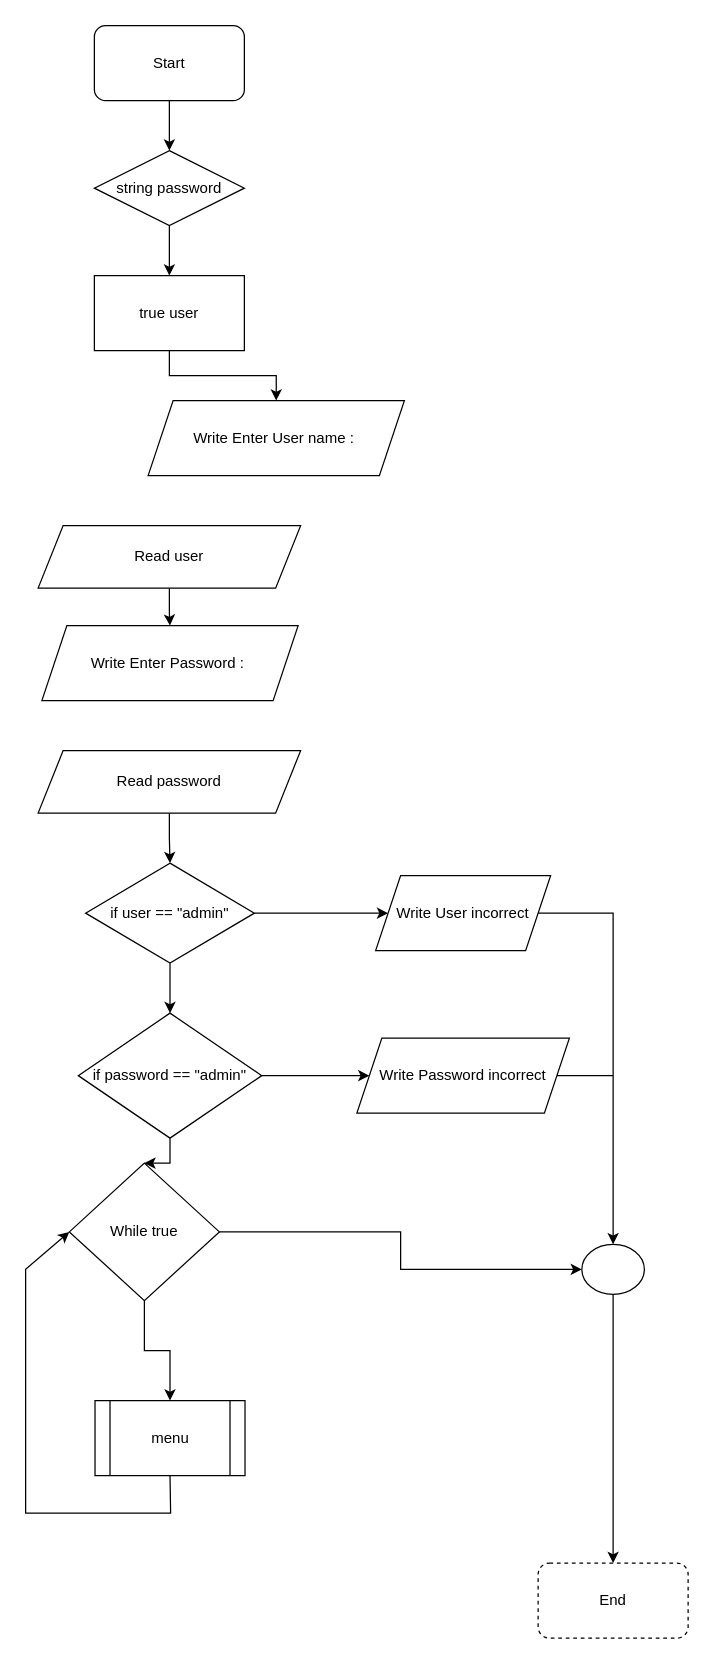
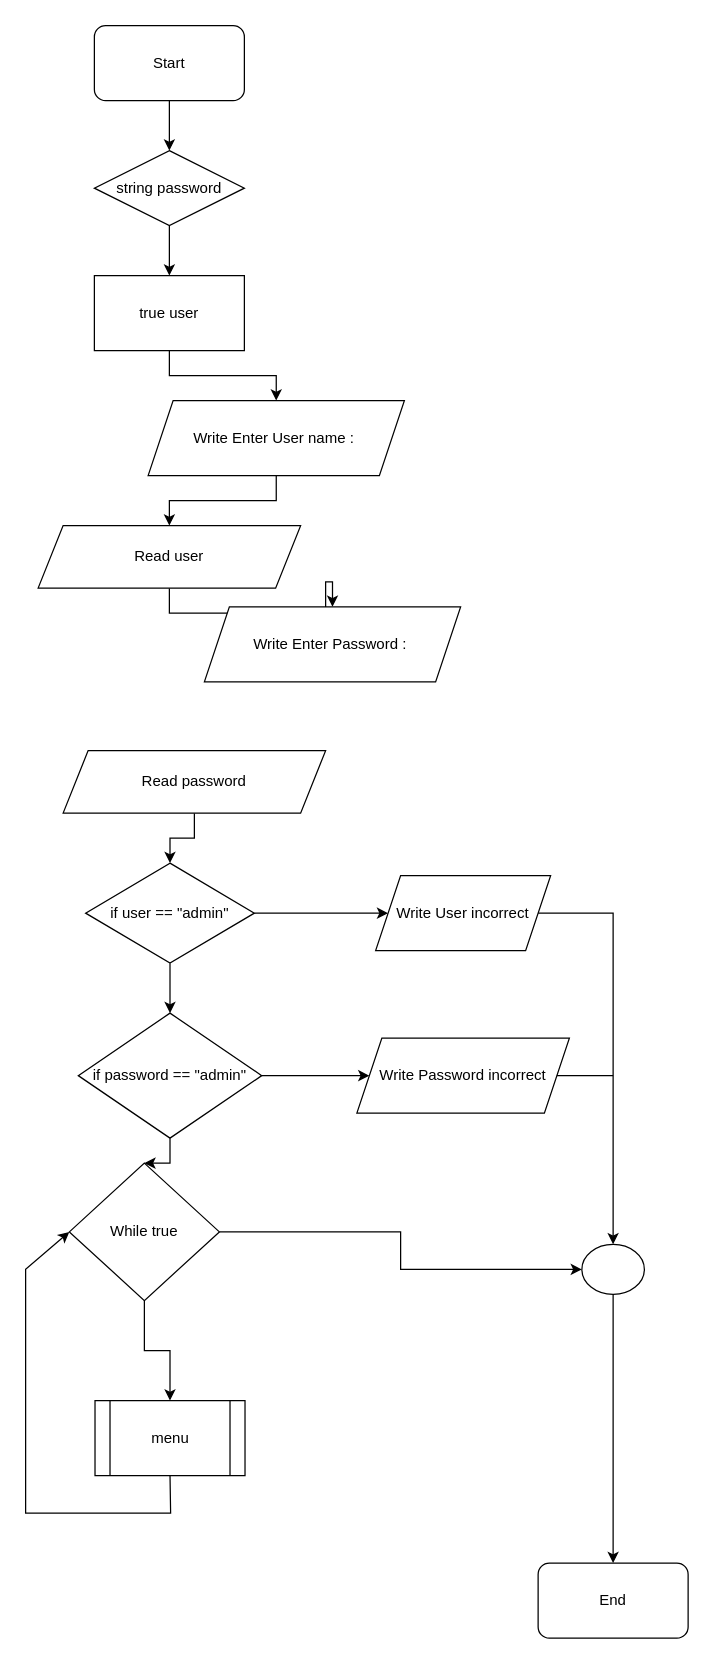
edge "Write Enter User name :" -> "Read user": added
node "Write Enter Password :": moved (170, 663) -> (333, 644)
node "Read password": moved (169, 782) -> (194, 782)
node "End": style dashed -> solid
